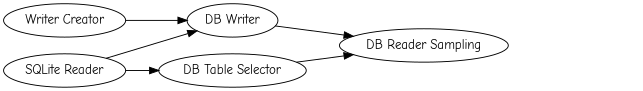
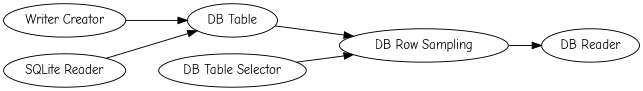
node "DB Writer": label "DB Writer" -> "DB Table"
node "DB Reader Sampling": label "DB Reader Sampling" -> "DB Row Sampling"
node "DB Reader": added
edge "SQLite Reader" -> "DB Table Selector": removed
